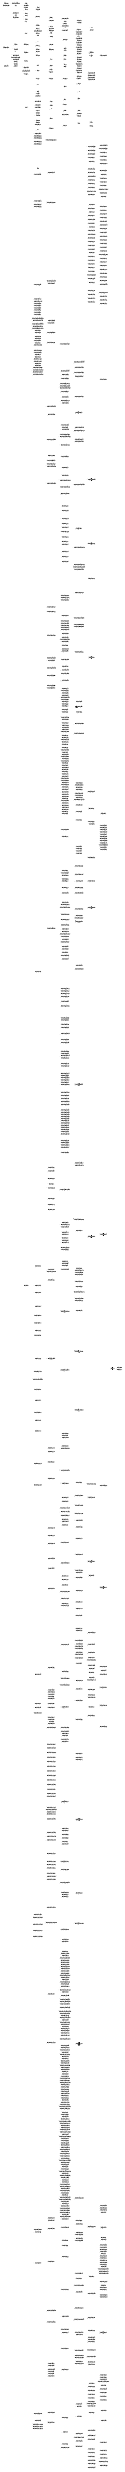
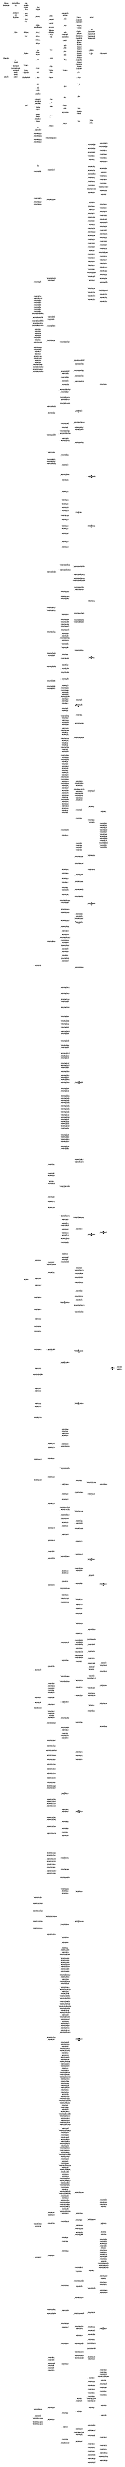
node "kernel-module-rc-flydvb": removed
